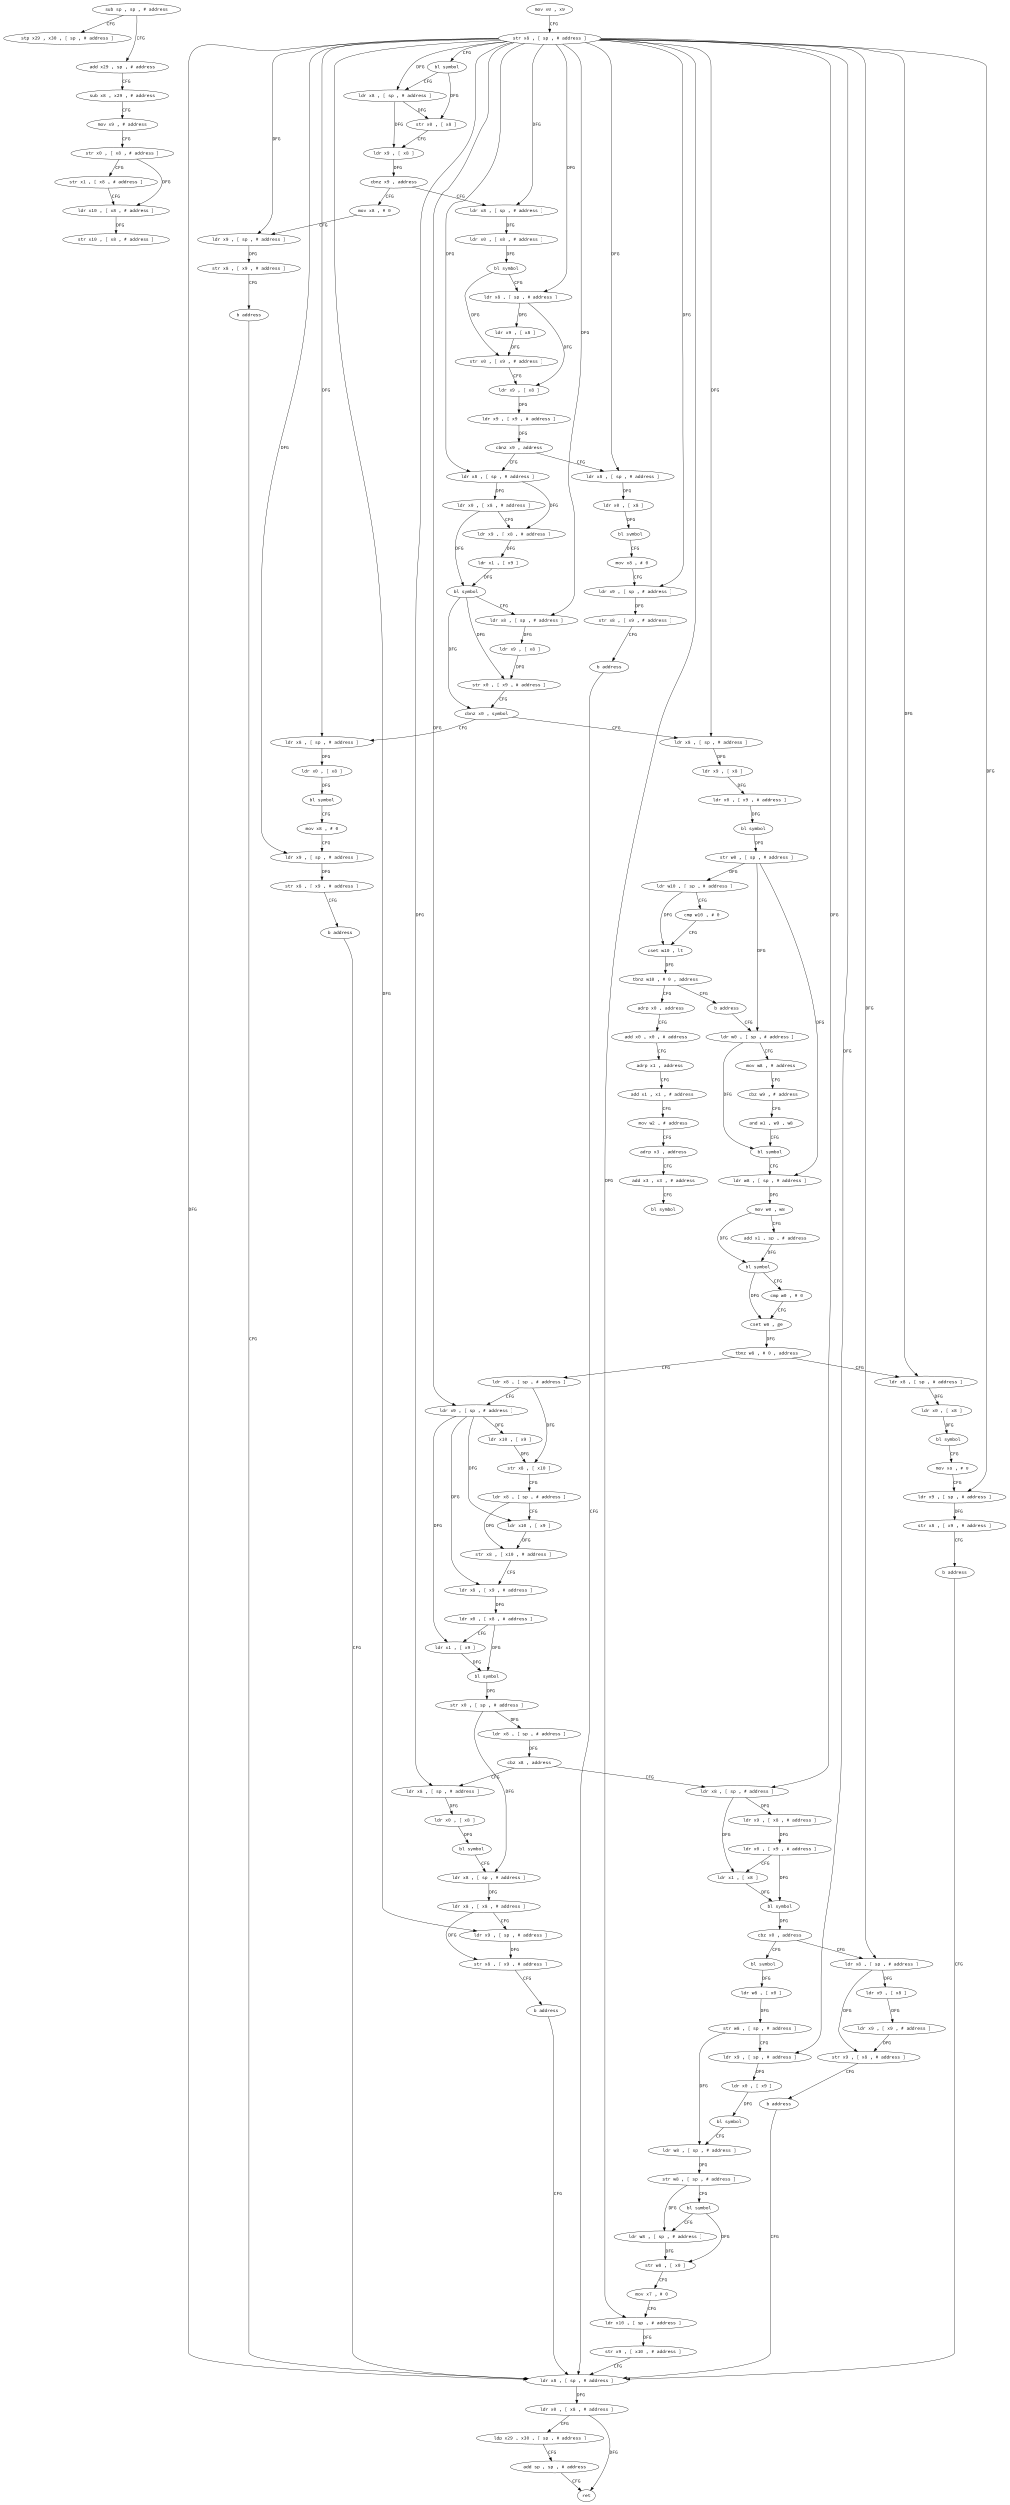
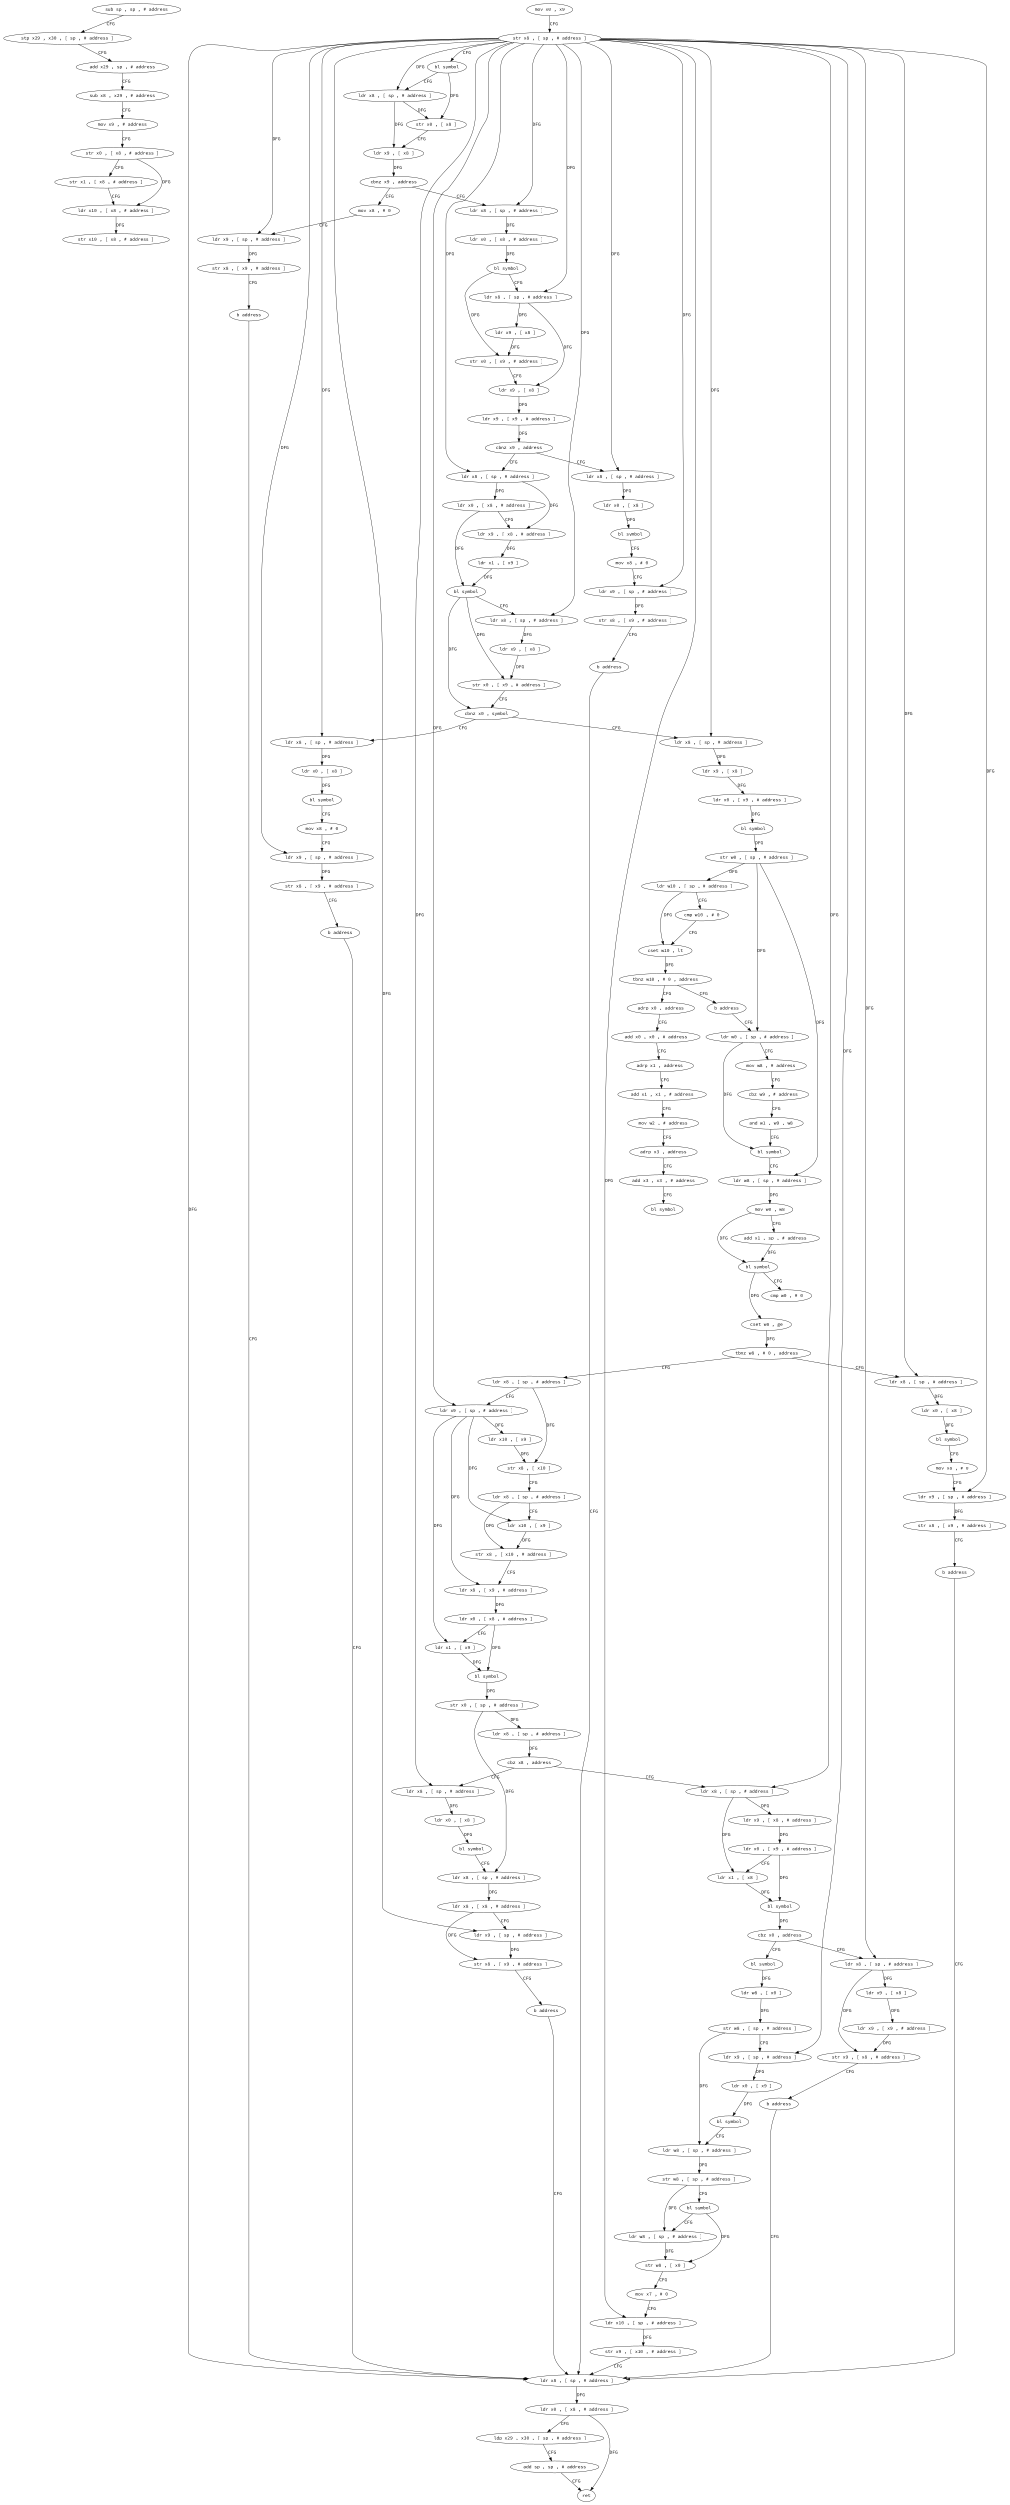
edge "sub sp , sp , # address" -> "add x29 , sp , # address": now "stp x29 , x30 , [ sp , # address ]" -> "add x29 , sp , # address"
edge "cmp w0 , # 0" -> "cset w8 , ge": removed, label "CFG"
